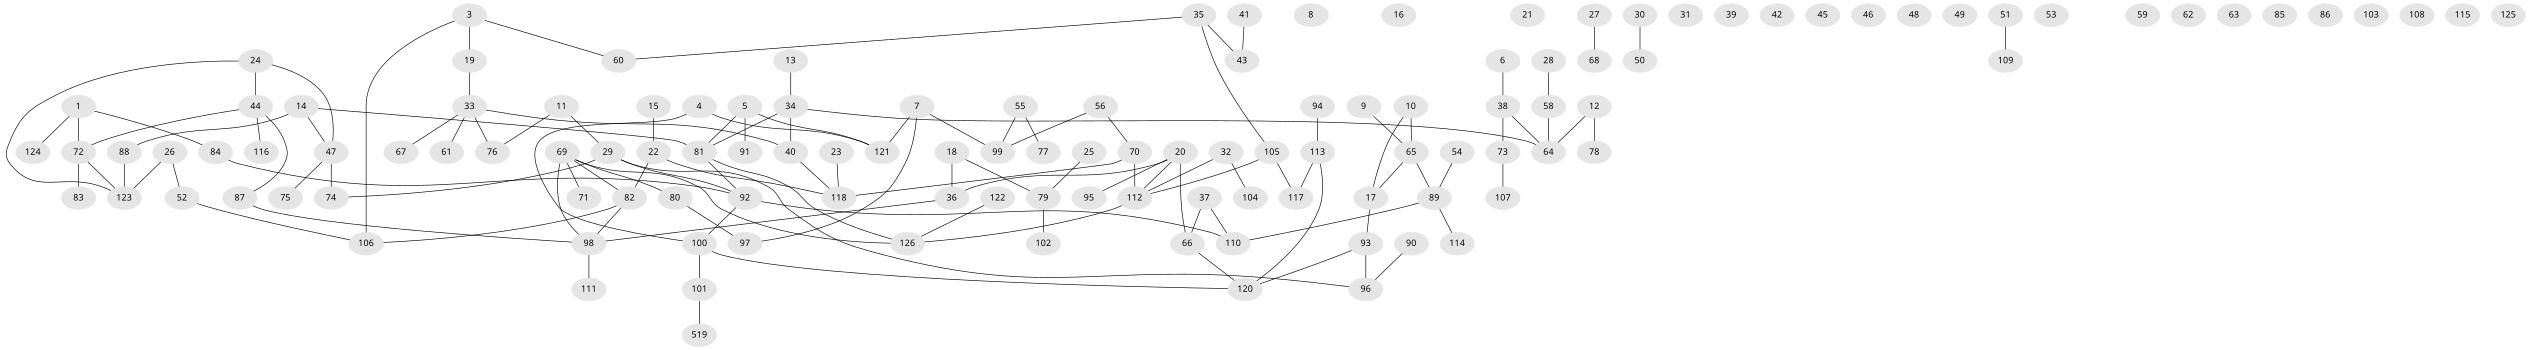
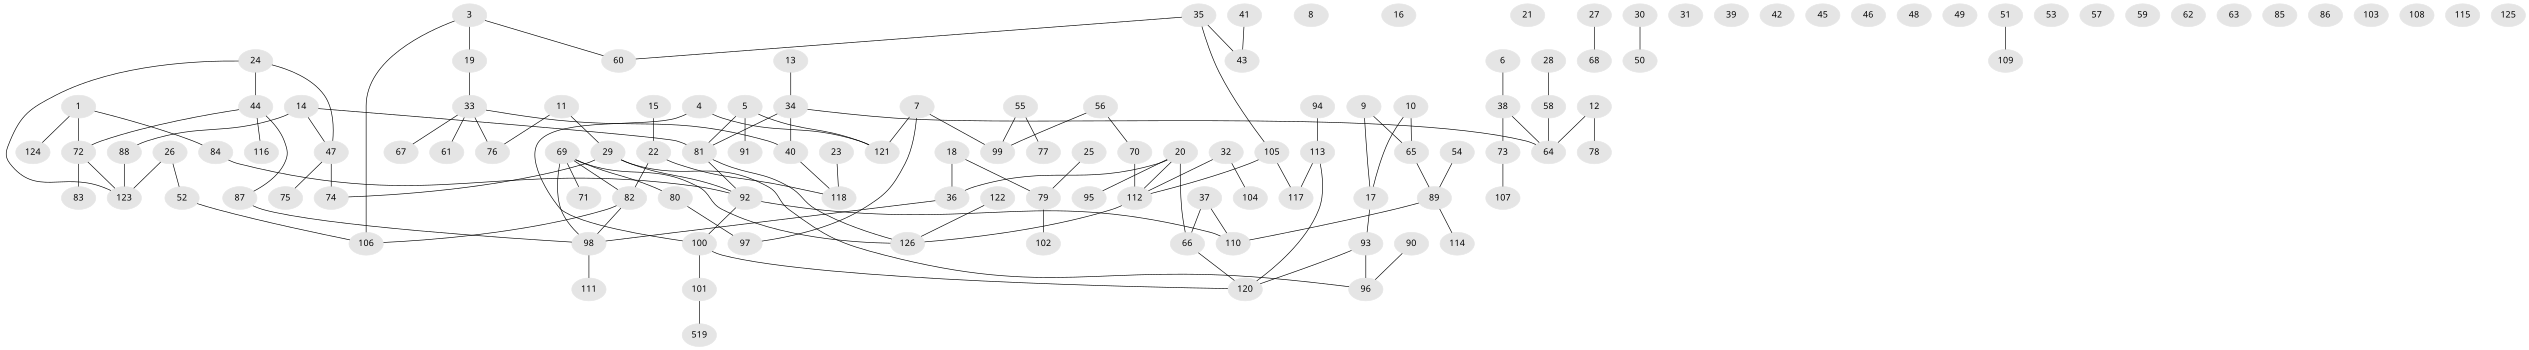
node "57": added
edge "65" -- "17": now "9" -- "17"
edge "70" -- "118": removed
